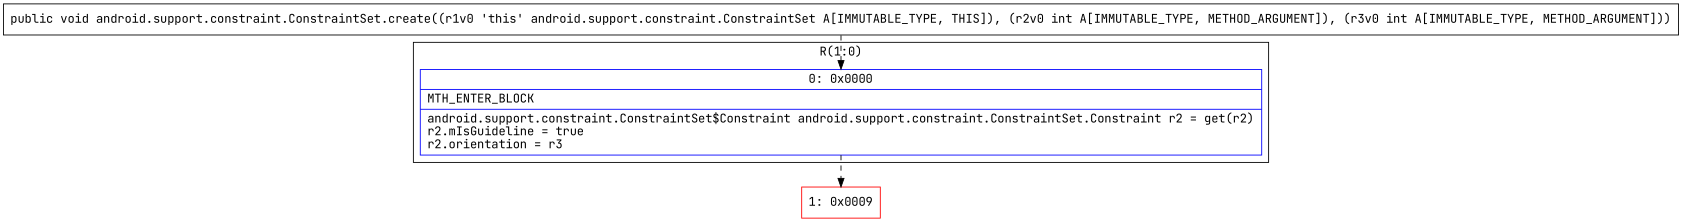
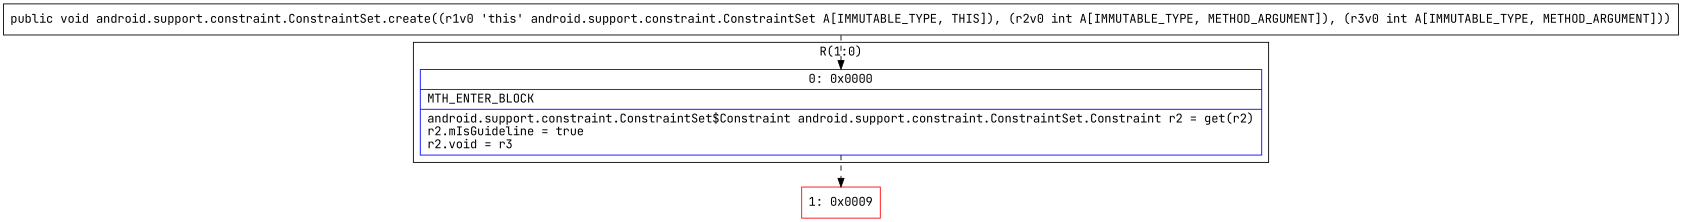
node "0: 0x0000": text "r2.orientation = r3" -> "r2.void = r3"
